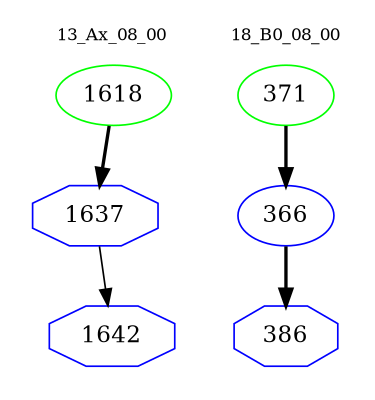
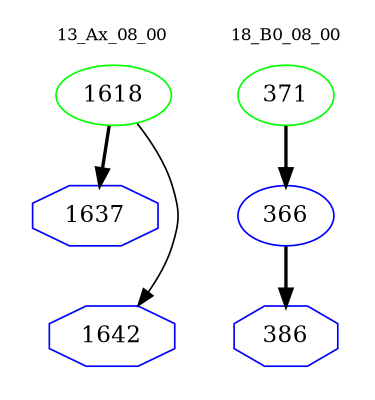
edge "1637" -> "1642": now "1618" -> "1642"
